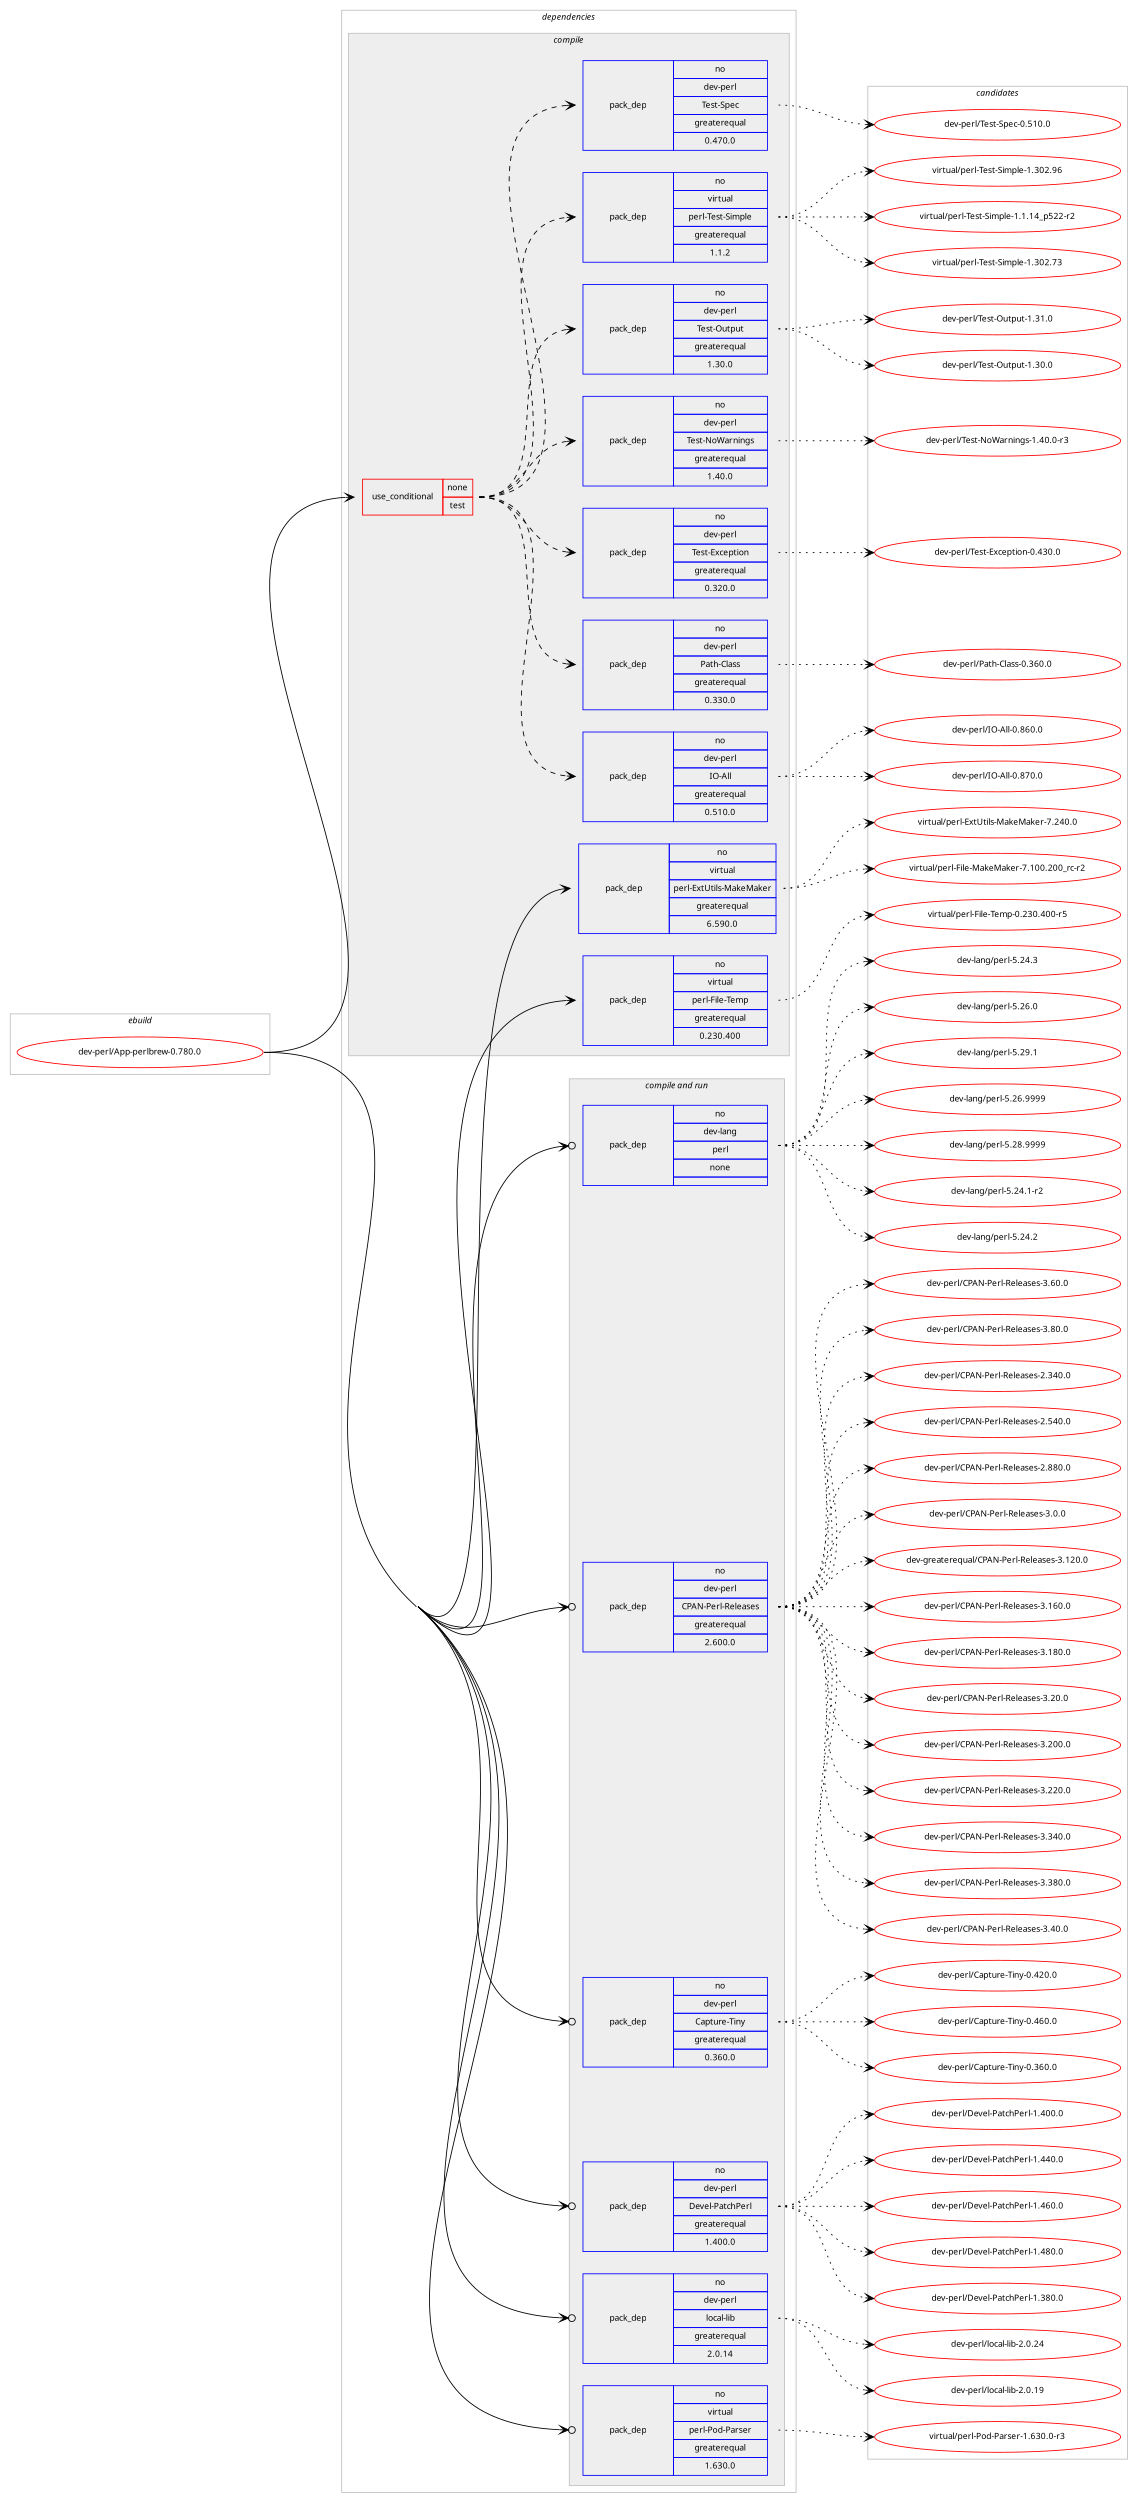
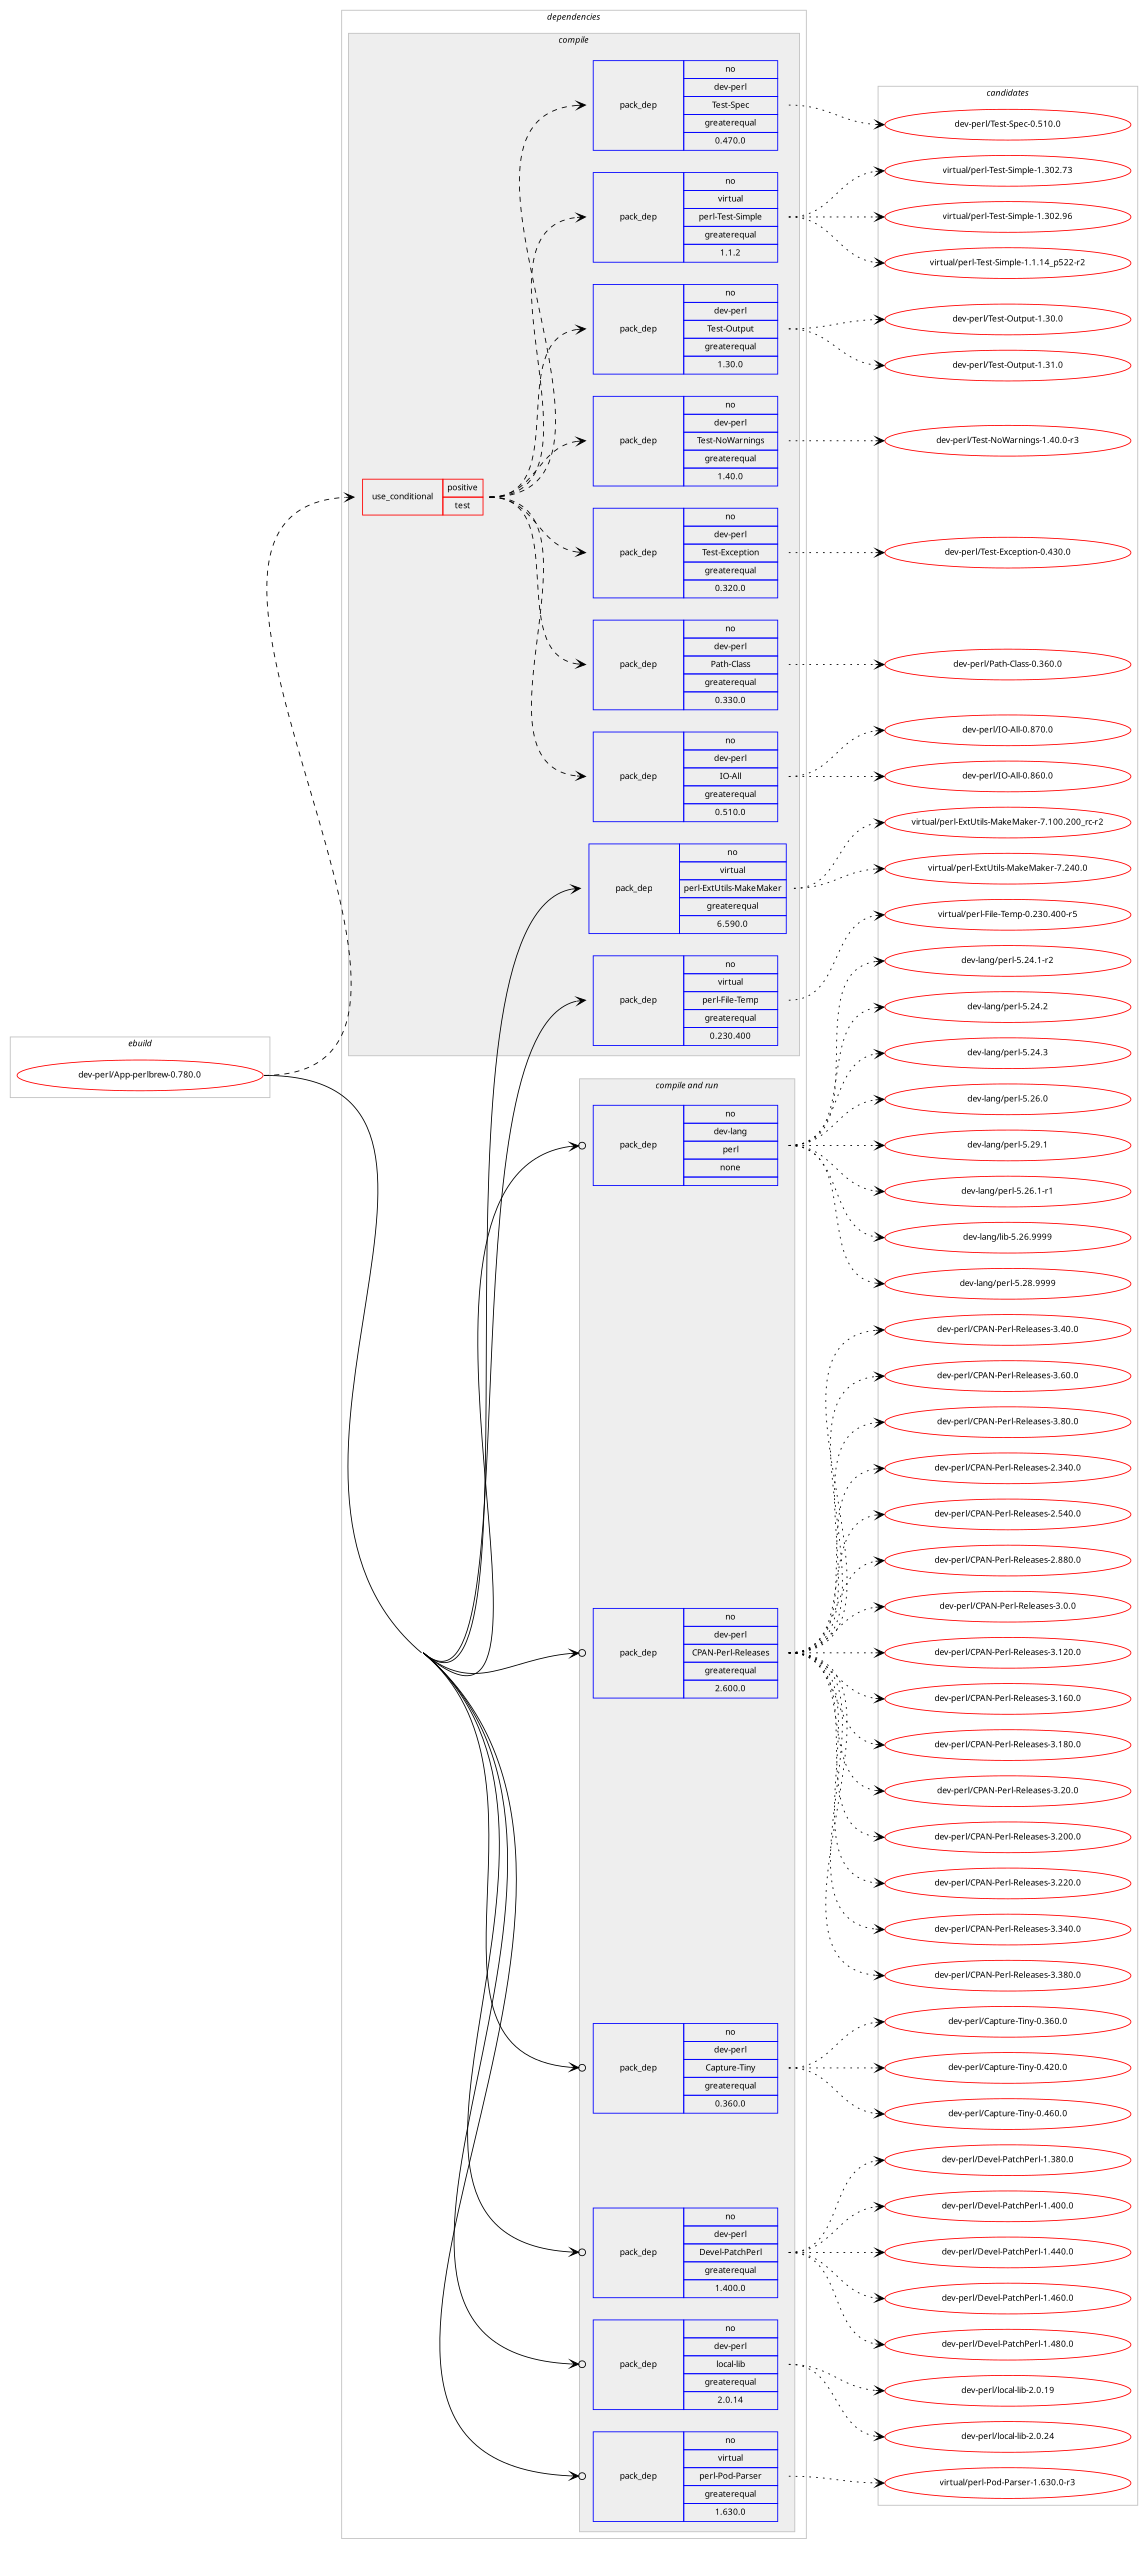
node "use_conditional": text "none" -> "positive"
edge "dev-perl/App-perlbrew-0.780.0" -> "use_conditional": style solid -> dashed
node "virtual/perl-File-MakeMaker-7.100.200_rc-r2": label "virtual/perl-File-MakeMaker-7.100.200_rc-r2" -> "virtual/perl-ExtUtils-MakeMaker-7.100.200_rc-r2"
node "dev-lang/perl-5.26.9999": label "dev-lang/perl-5.26.9999" -> "dev-lang/lib-5.26.9999"
node "dev-lang/perl-5.26.1-r1": added
node "dev-greaterequal/CPAN-Perl-Releases-3.120.0": label "dev-greaterequal/CPAN-Perl-Releases-3.120.0" -> "dev-perl/CPAN-Perl-Releases-3.120.0"
